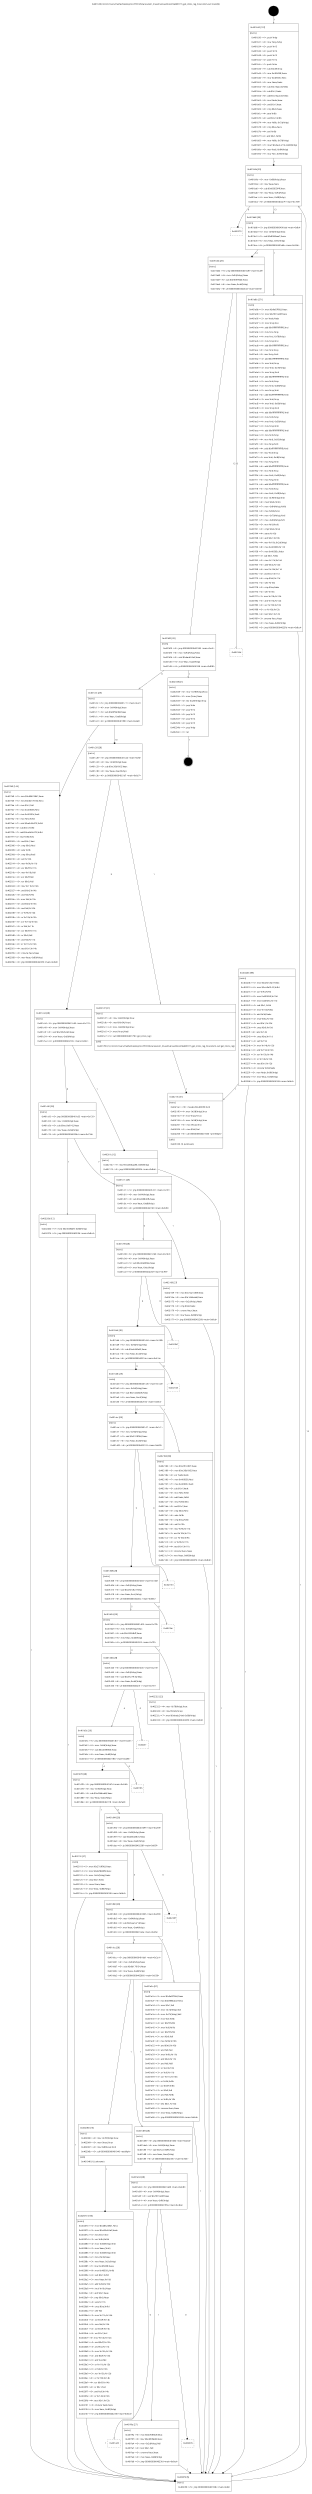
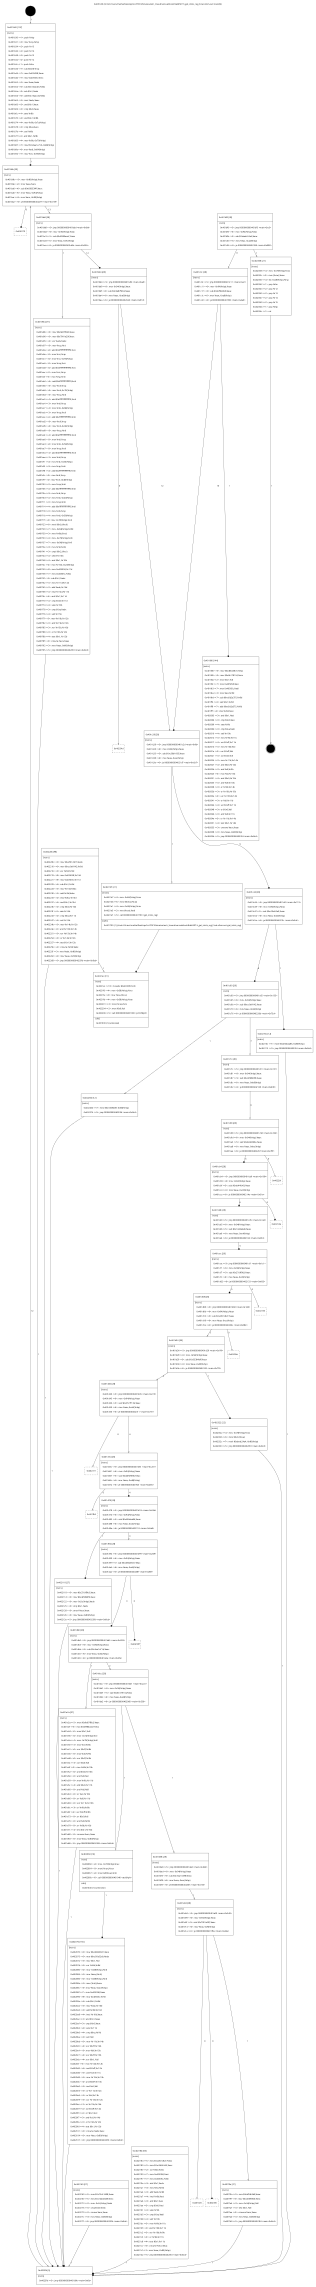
edge "0x401bd4 [28]" -> "0x401bf0 [28]": now "0x401bd4 [28]" -> "0x401c28 [28]"
edge "0x401c7c [28]" -> "0x402169 [27]": removed, label "1"
edge "0x401cd0 [28]" -> "0x402184 [83]": removed, label "1"
edge "0x401fd0 [144]" -> "0x4023fd [5]": removed, label "1"
